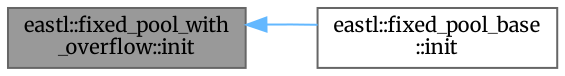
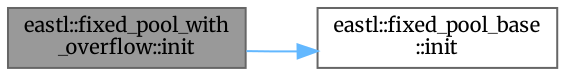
edge "eastl::fixed_pool_base ::init" -> "eastl::fixed_pool_with _overflow::init": reversed
